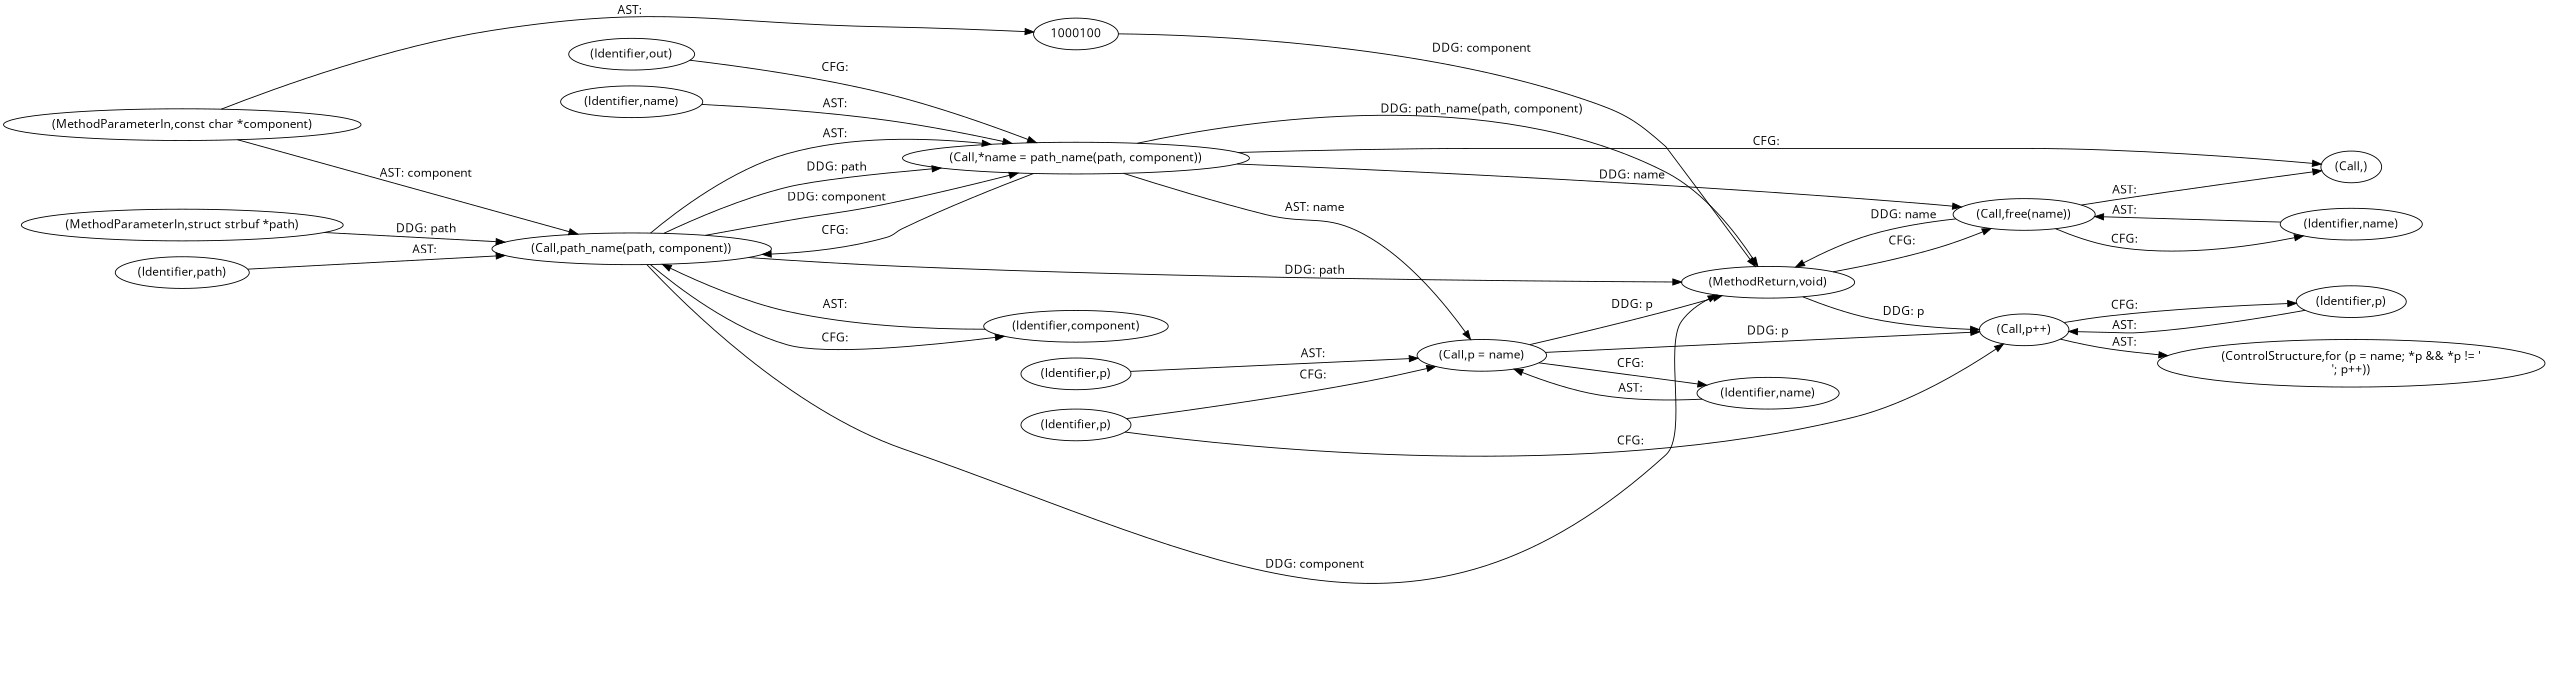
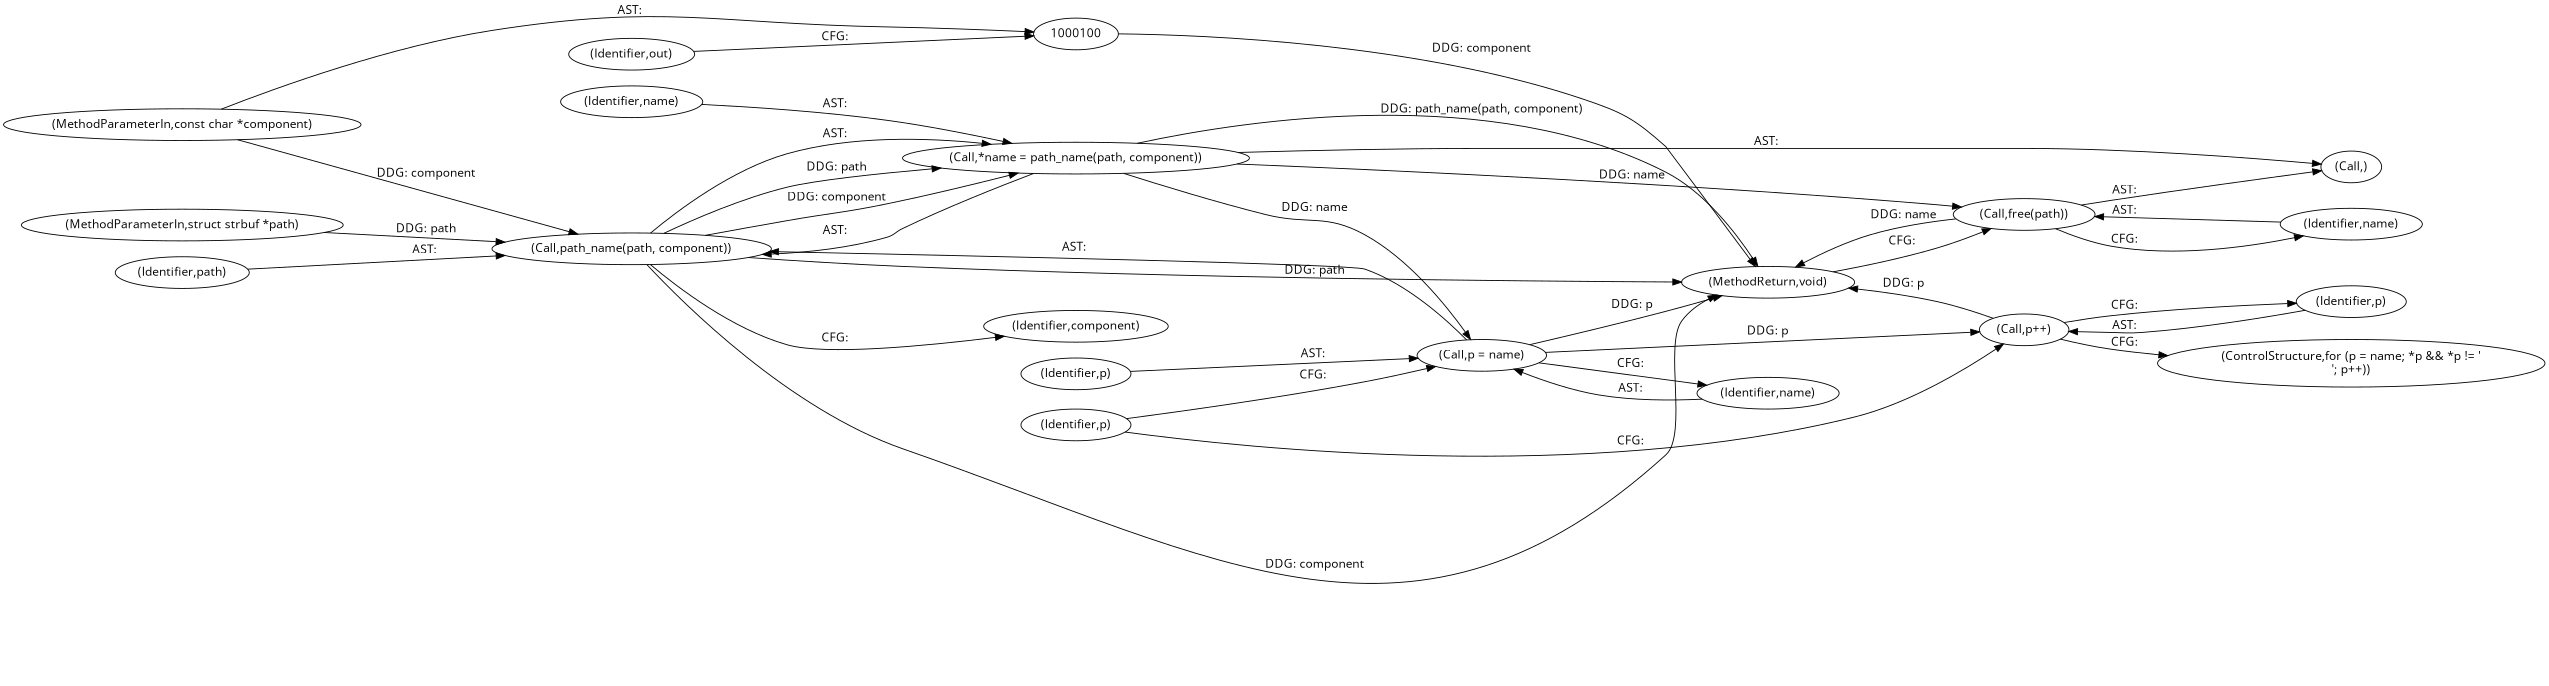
edge "(Identifier,out)" -> "(Call,*name = path_name(path, component))": now "(Identifier,out)" -> "1000100"
edge "(Call,*name = path_name(path, component))" -> "(Call,)": label "CFG: " -> "AST: "
edge "(MethodParameterIn,const char *component)" -> "(Call,path_name(path, component))": label "AST: component" -> "DDG: component"
edge "(Call,*name = path_name(path, component))" -> "(Call,p = name)": label "AST: name" -> "DDG: name"
node "(Call,free(name))": label "(Call,free(name))" -> "(Call,free(path))"
edge "(Call,*name = path_name(path, component))" -> "(Call,path_name(path, component))": label "CFG: " -> "AST: "
edge "(Identifier,component)" -> "(Call,path_name(path, component))": now "(Call,p = name)" -> "(Call,path_name(path, component))"
edge "(MethodReturn,void)" -> "(Call,p++)": reversed
edge "(Call,p++)" -> "(ControlStructure,for (p = name; *p && *p != ' '; p++))": label "AST: " -> "CFG: "
